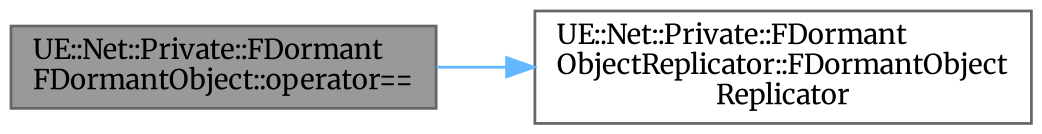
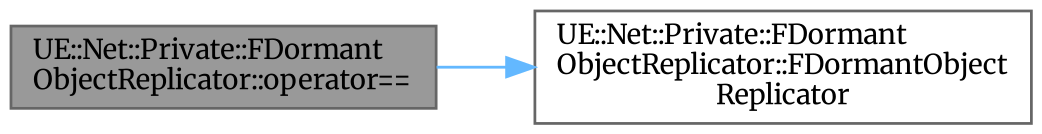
node "UE::Net::Private::FDormant FDormantObject::operator==": label "UE::Net::Private::FDormant FDormantObject::operator==" -> "UE::Net::Private::FDormant ObjectReplicator::operator=="
